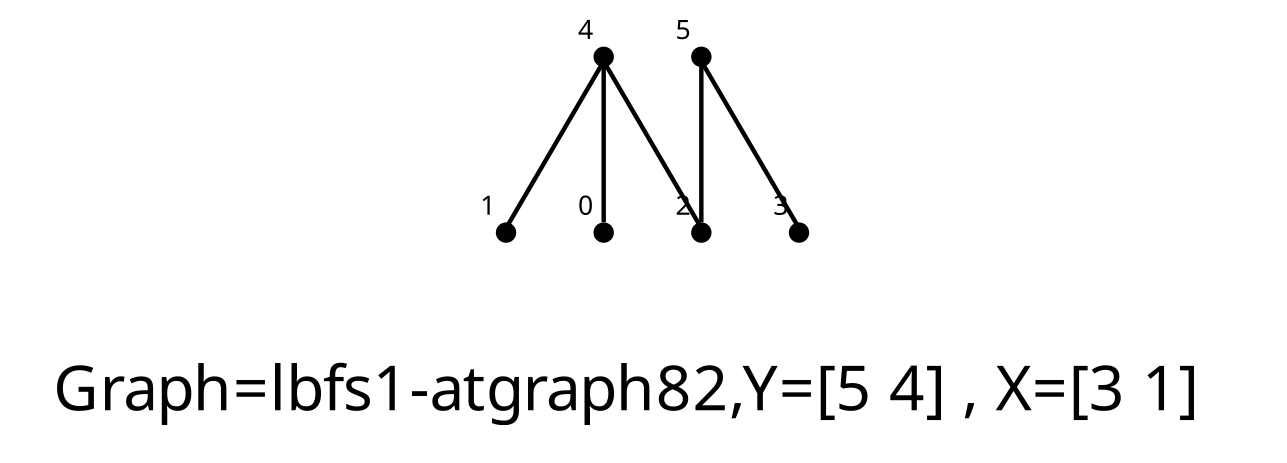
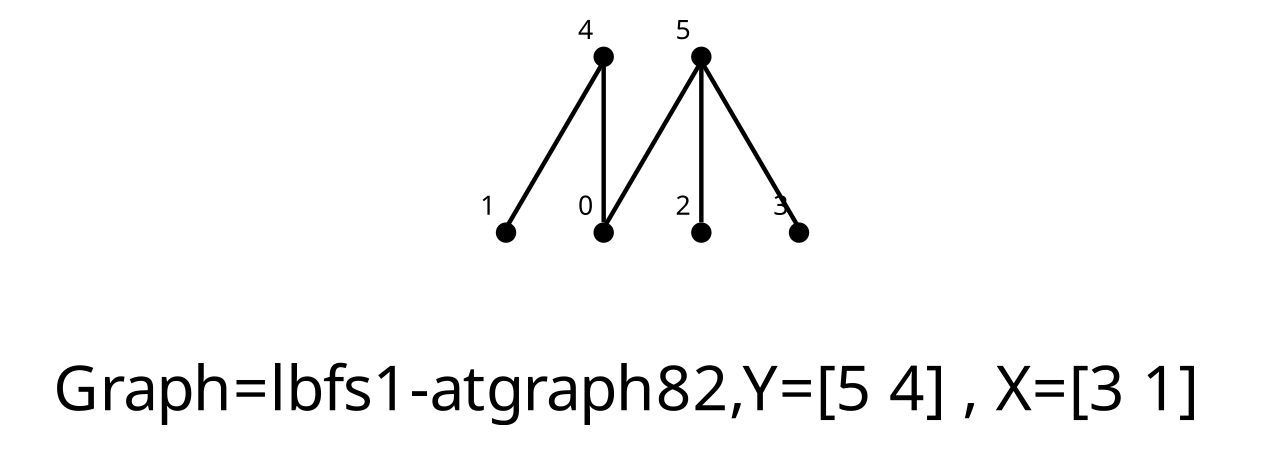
edge "5" -- "0": added
edge "4" -- "2": removed
